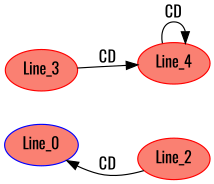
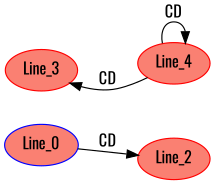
edge "Line_3" -> "Line_4": reversed
edge "Line_2" -> "Line_0": reversed
